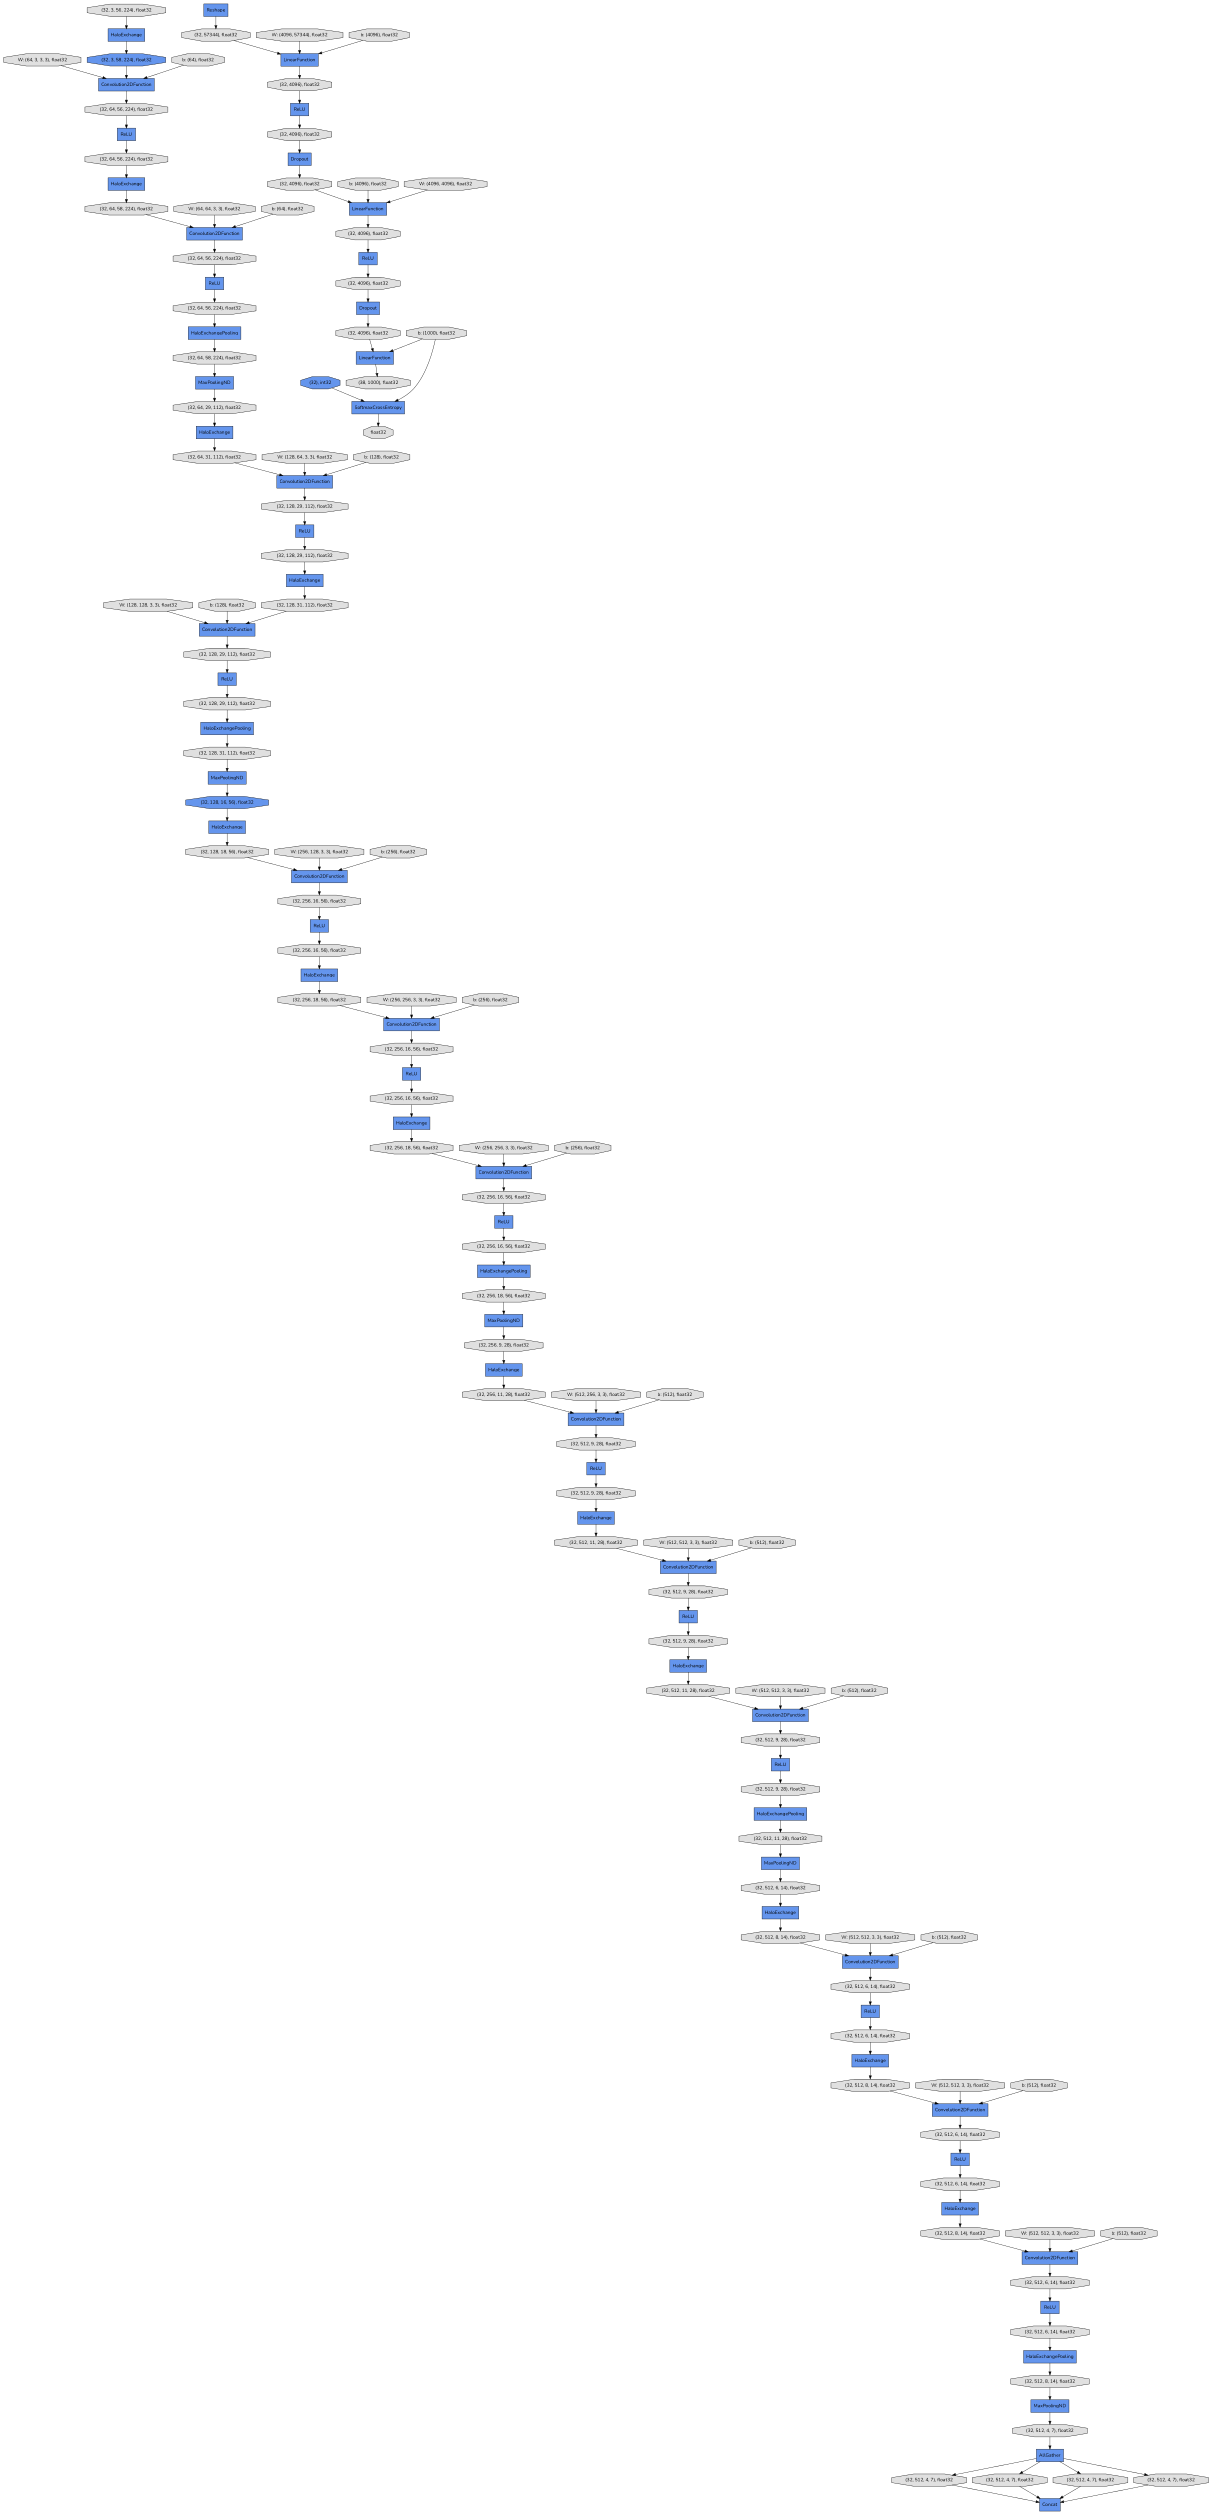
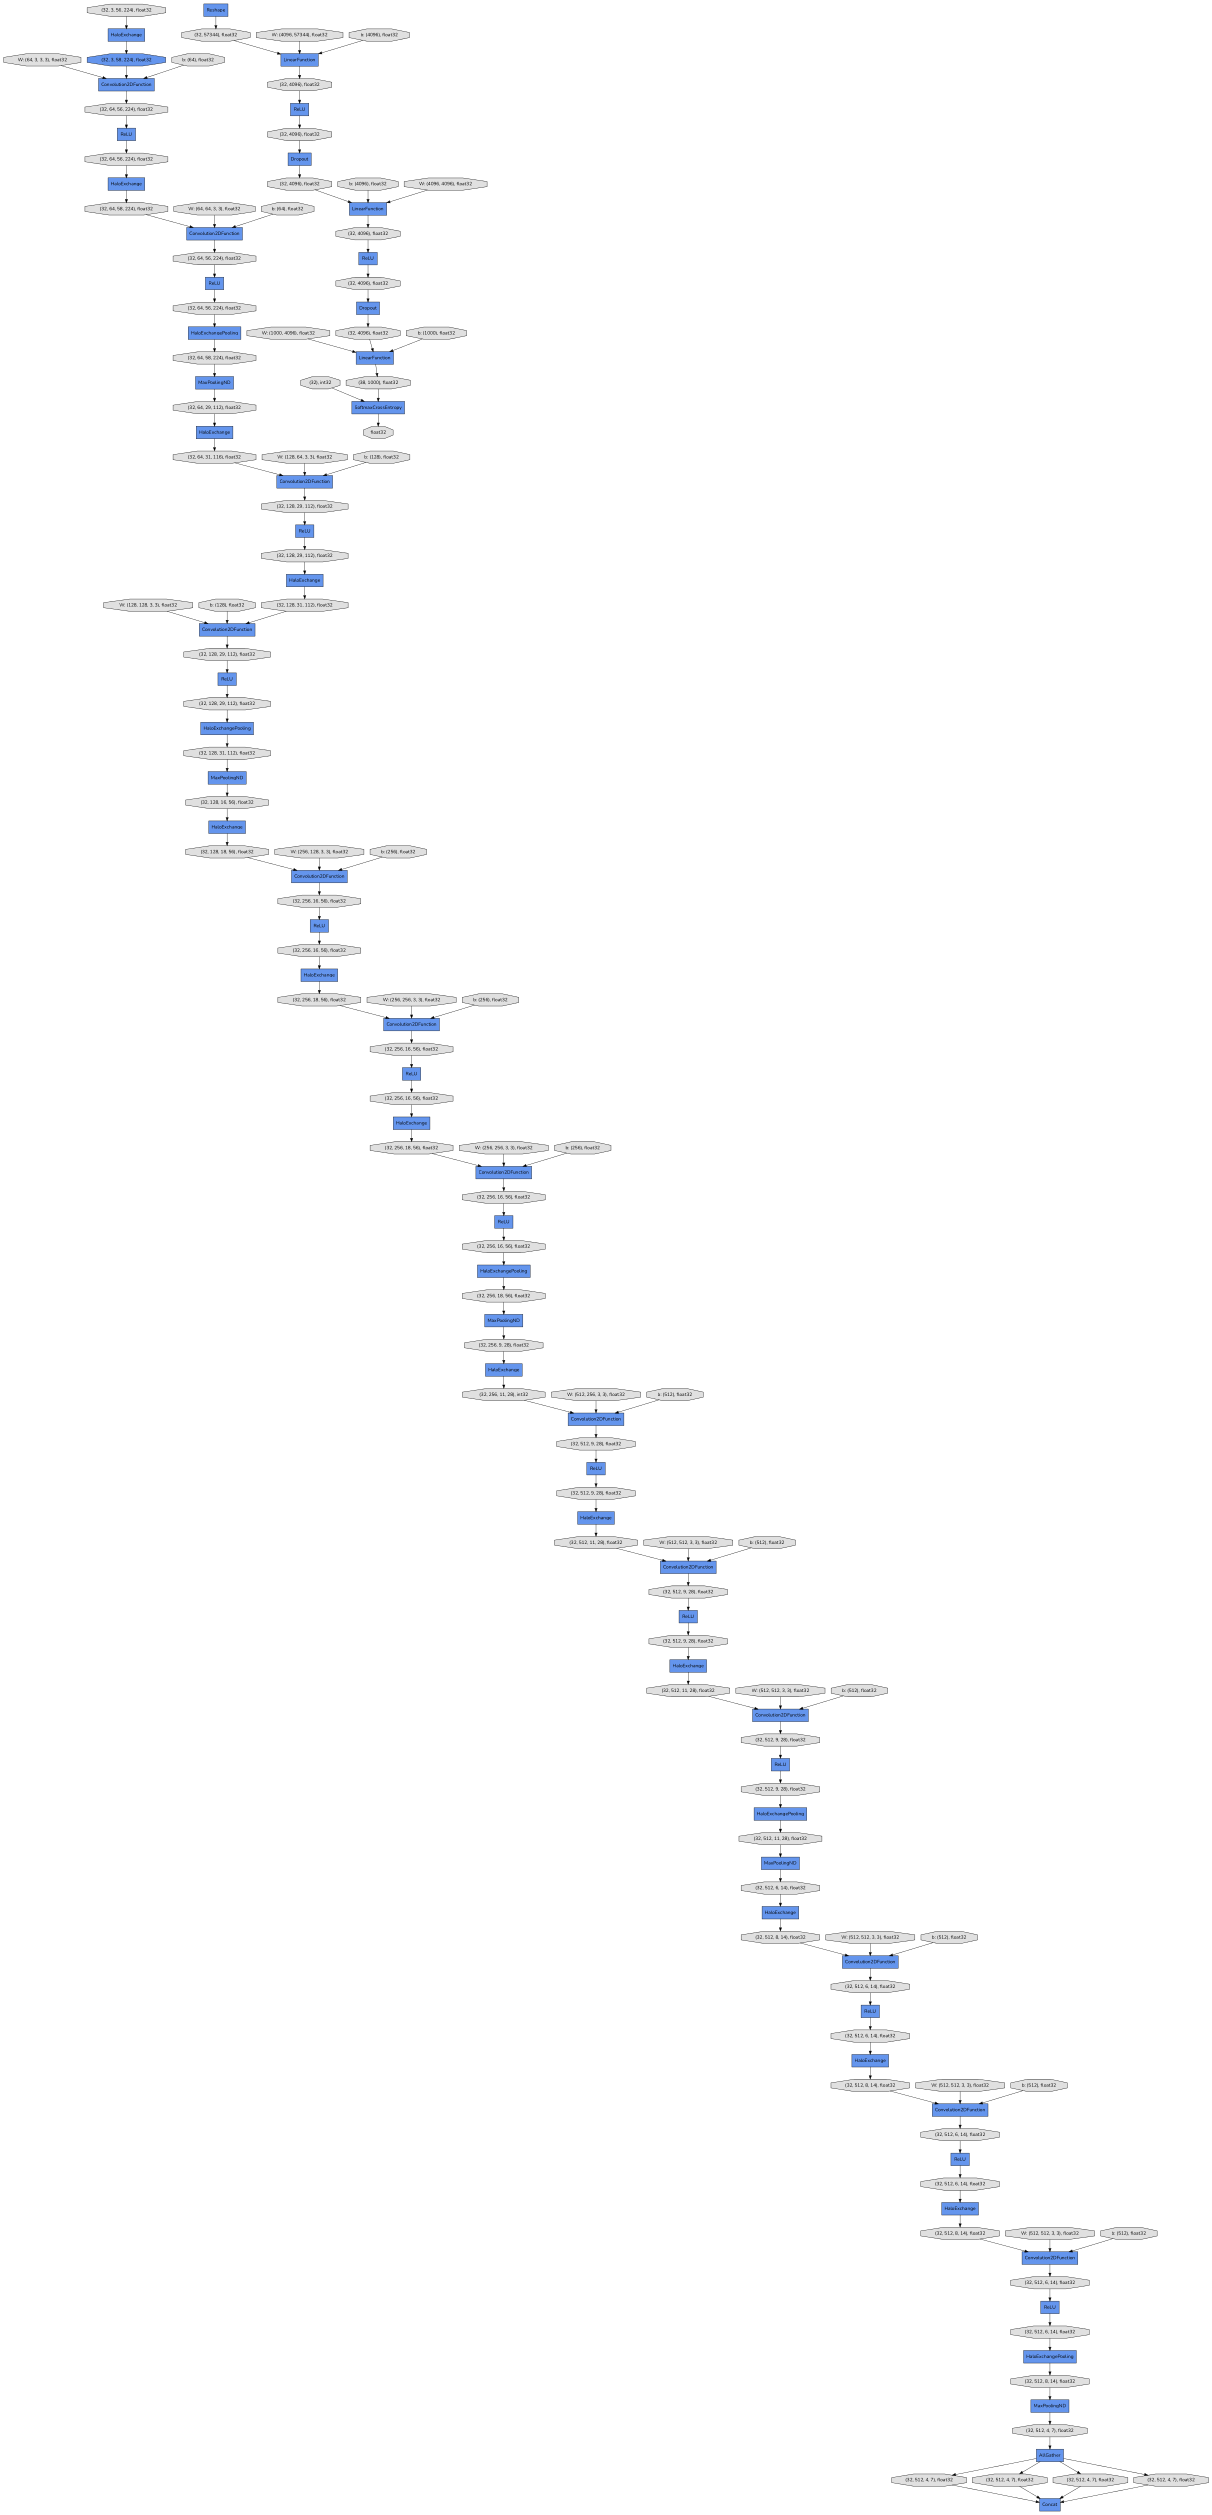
node "W: (1000, 4096), float32": added
edge "b: (1000), float32" -> "SoftmaxCrossEntropy": now "(38, 1000), float32" -> "SoftmaxCrossEntropy"
node "(32), int32": fillcolor #6495ed -> #e0e0e0
node "(32, 64, 31, 112), float32": label "(32, 64, 31, 112), float32" -> "(32, 64, 31, 116), float32"
node "(32, 128, 16, 56), float32": fillcolor #6495ed -> #e0e0e0
node "(32, 256, 11, 28), float32": label "(32, 256, 11, 28), float32" -> "(32, 256, 11, 28), int32"
